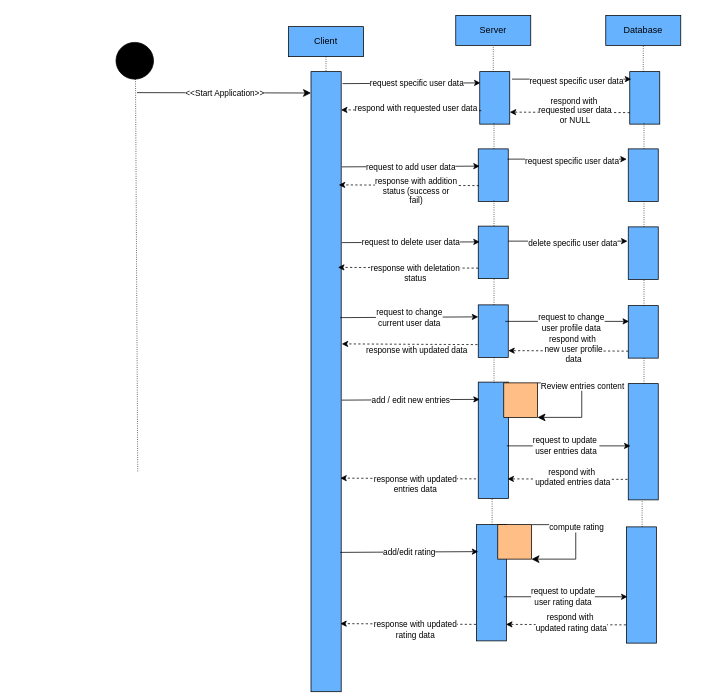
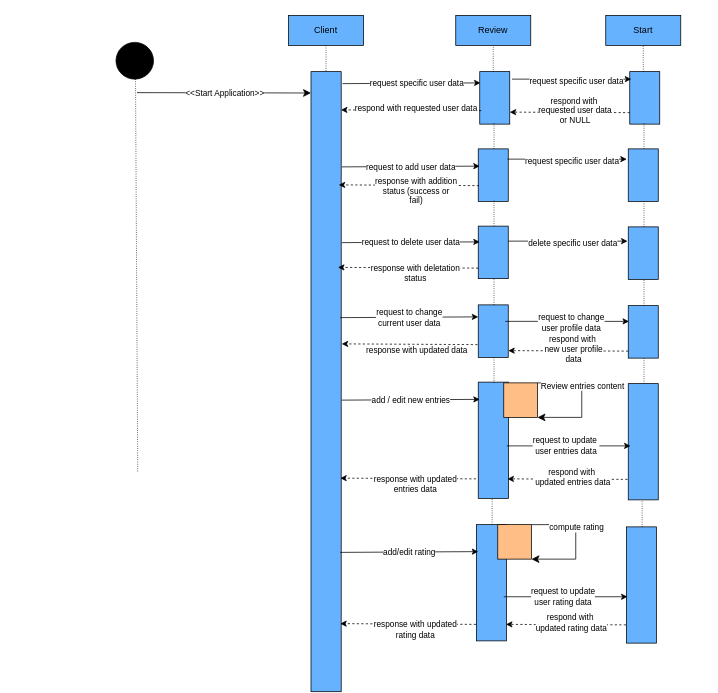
node "Server": label "Server" -> "Review"
node "Database": label "Database" -> "Start"
node "Client": moved (326, 42) -> (326, 30)
